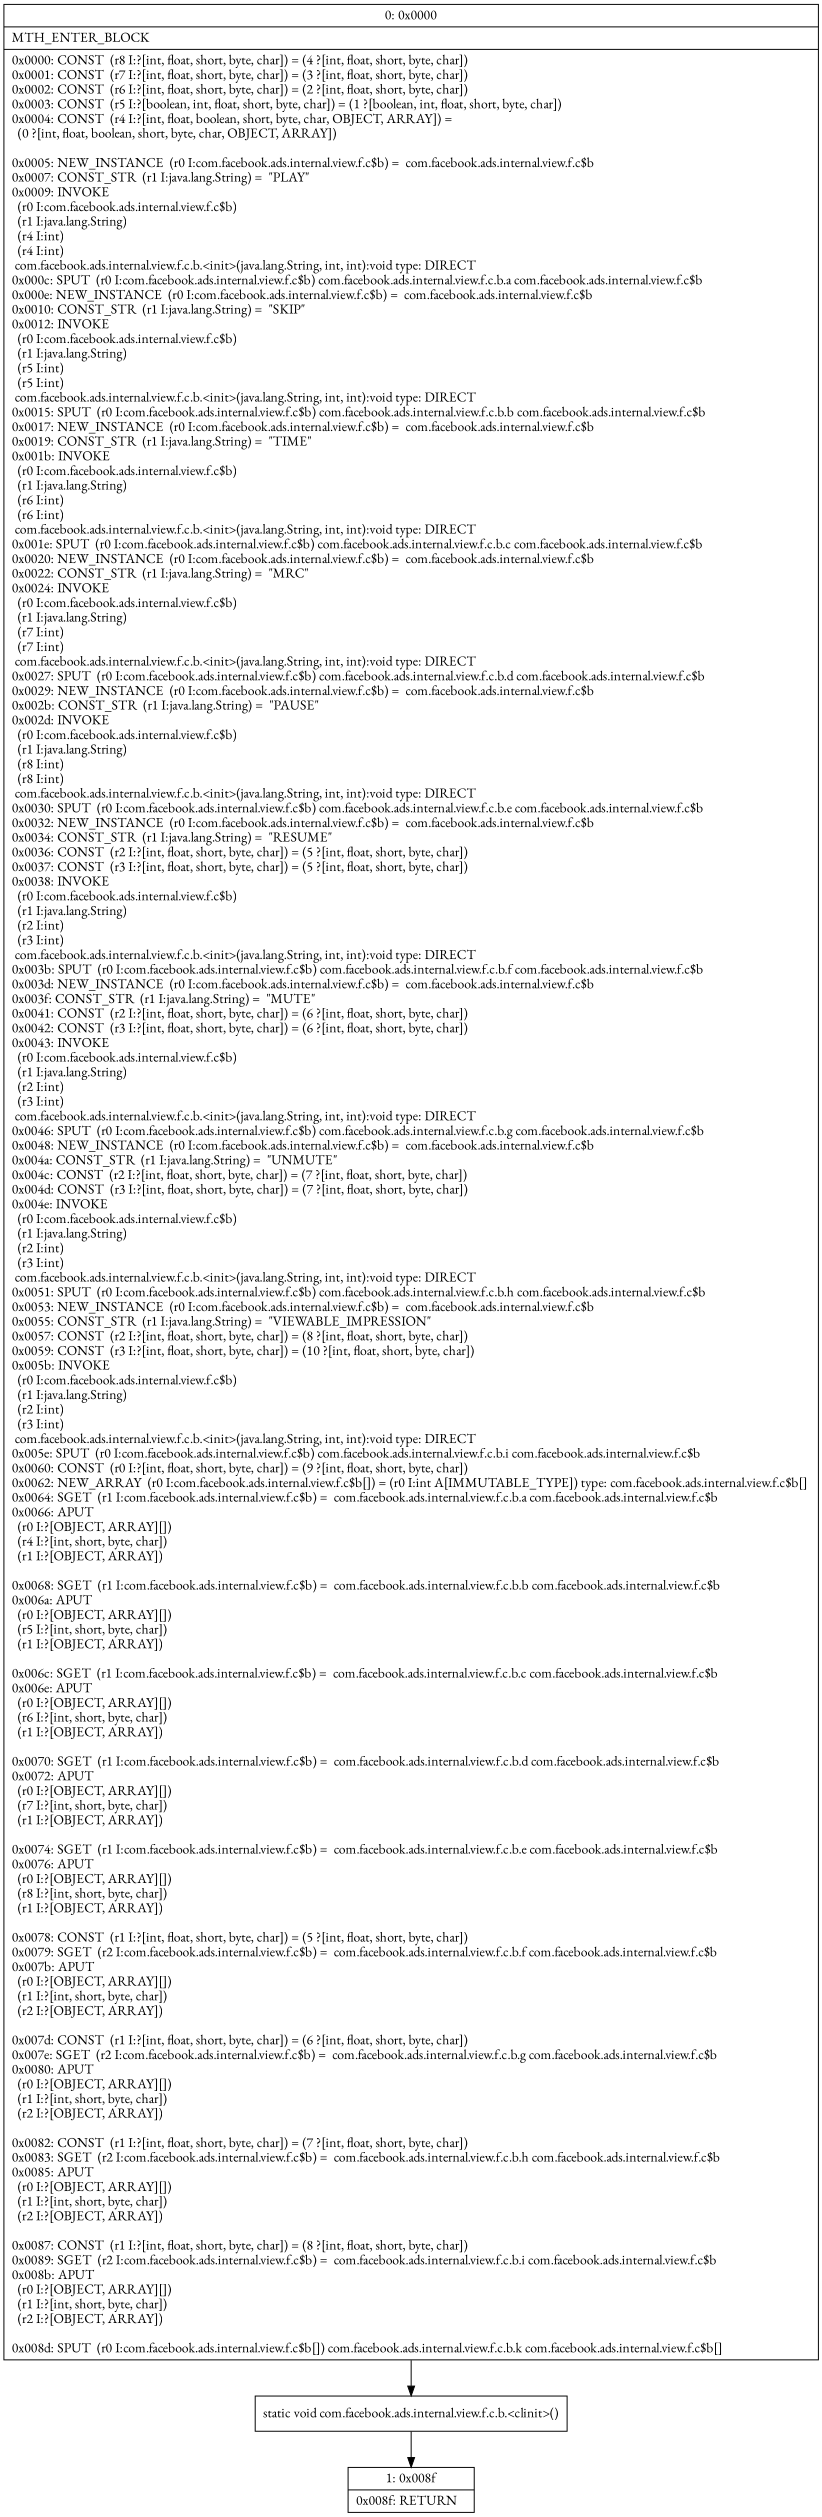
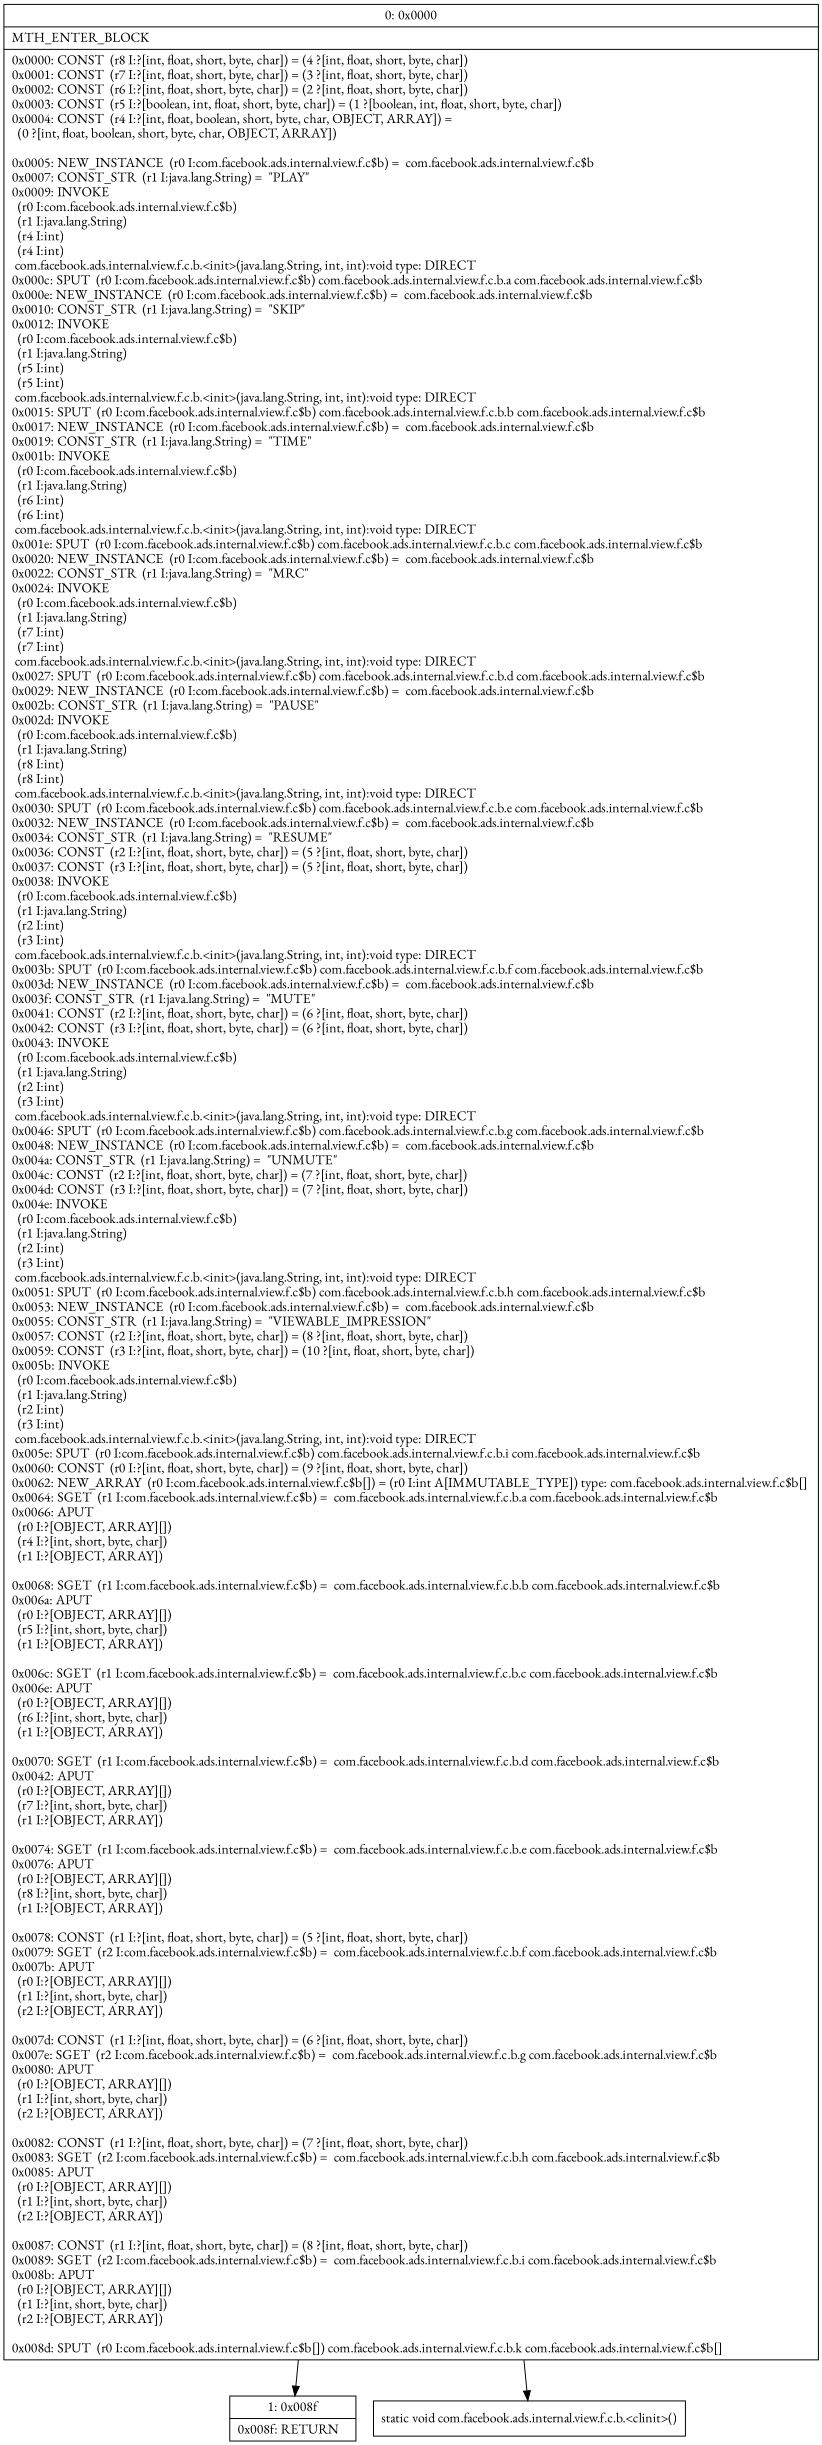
node "0: 0x0000": text "0x0072: APUT" -> "0x0042: APUT"
edge "static void com.facebook.ads.internal.view.f.c.b.<clinit>()" -> "1: 0x008f": now "0: 0x0000" -> "1: 0x008f"
